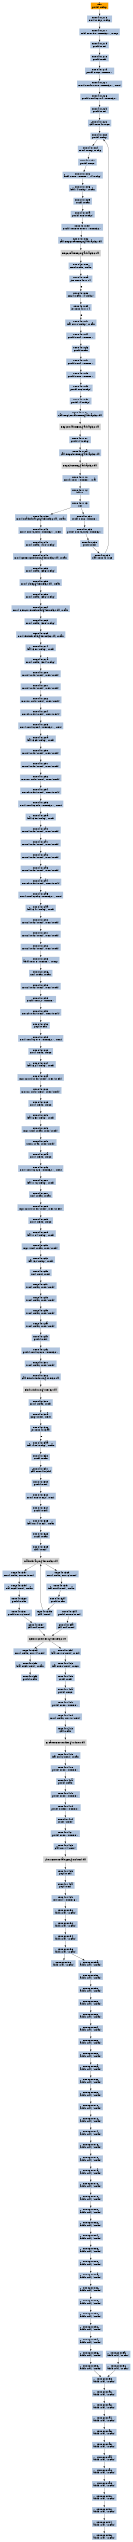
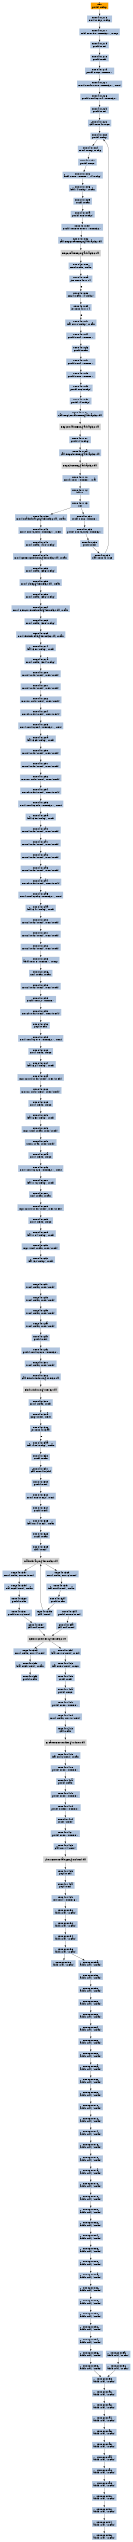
node "0x004012f5 xorl %esi, %esi": removed
